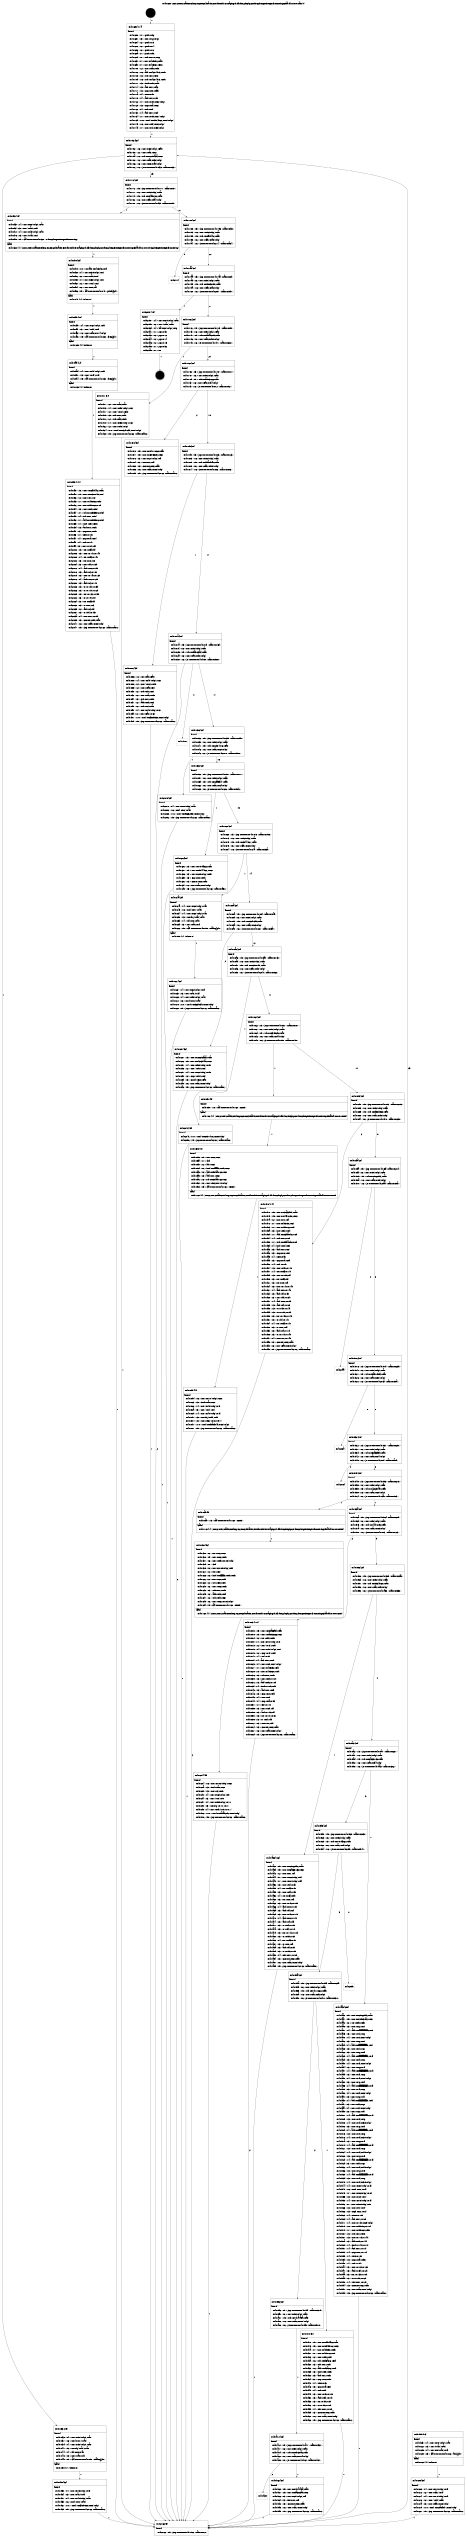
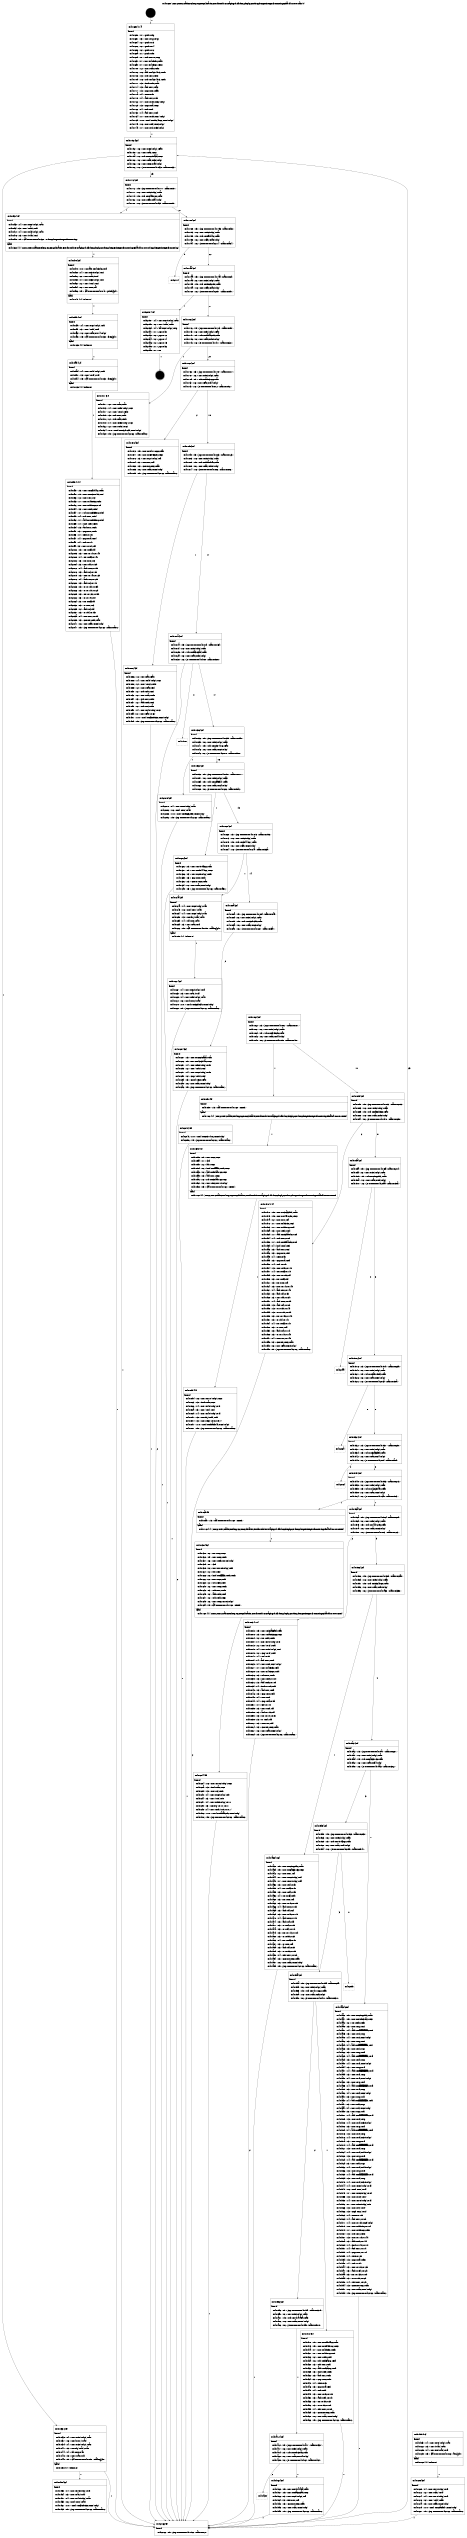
node "0x4018a6 [28]": removed
edge "0x401d50 [32]" -> "0x40216c [5]": now "0x401d33 [29]" -> "0x40216c [5]"
